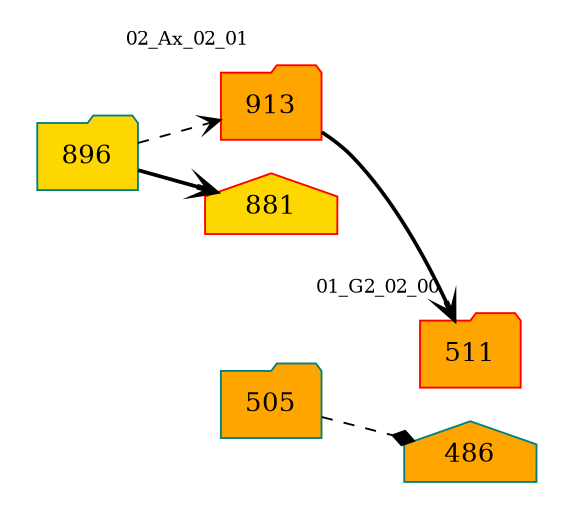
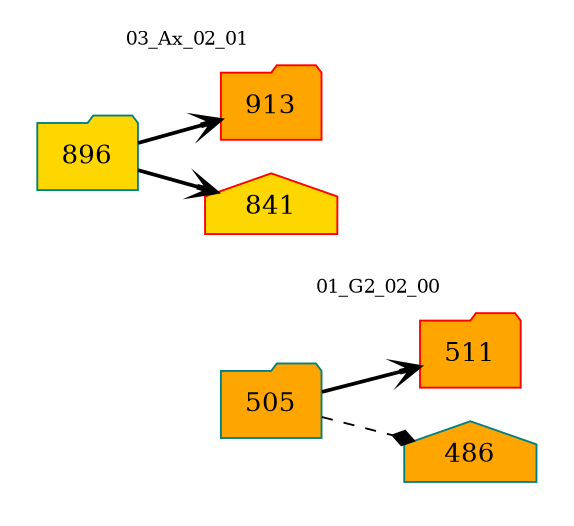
cluster "02_Ax_02_01": label "02_Ax_02_01" -> "03_Ax_02_01"
edge "896" -> "913": style dashed -> bold
node "881": label "881" -> "841"
edge "913" -> "511": now "505" -> "511"
